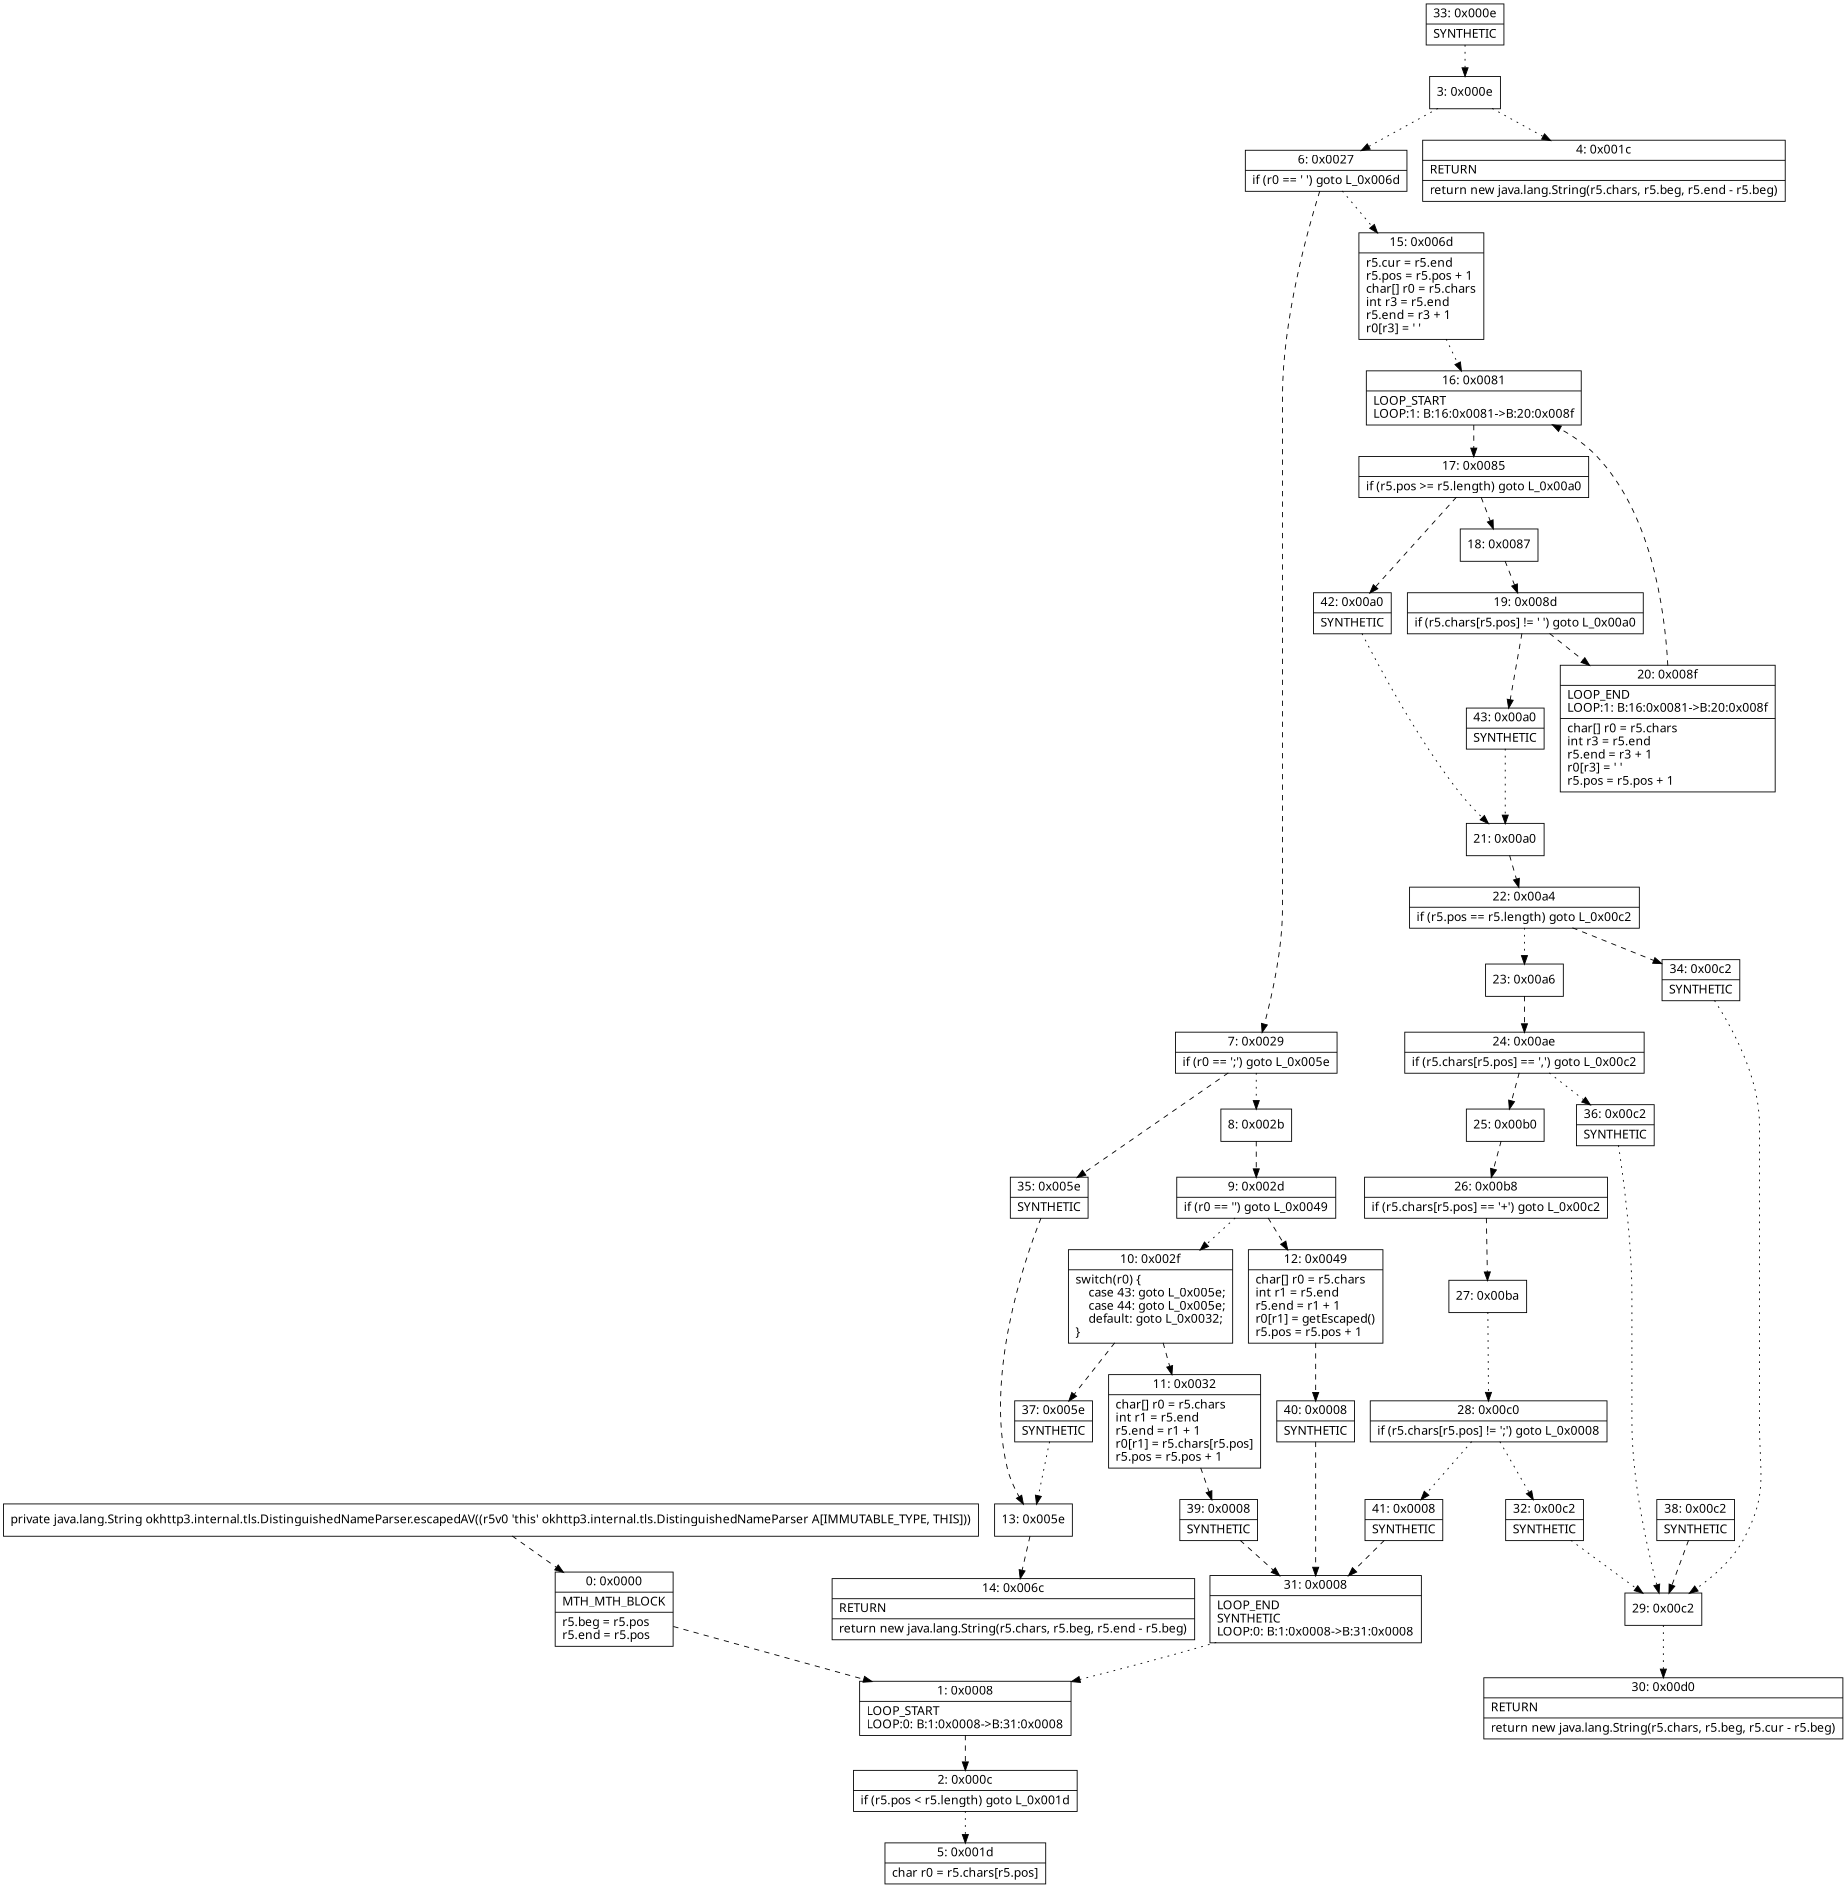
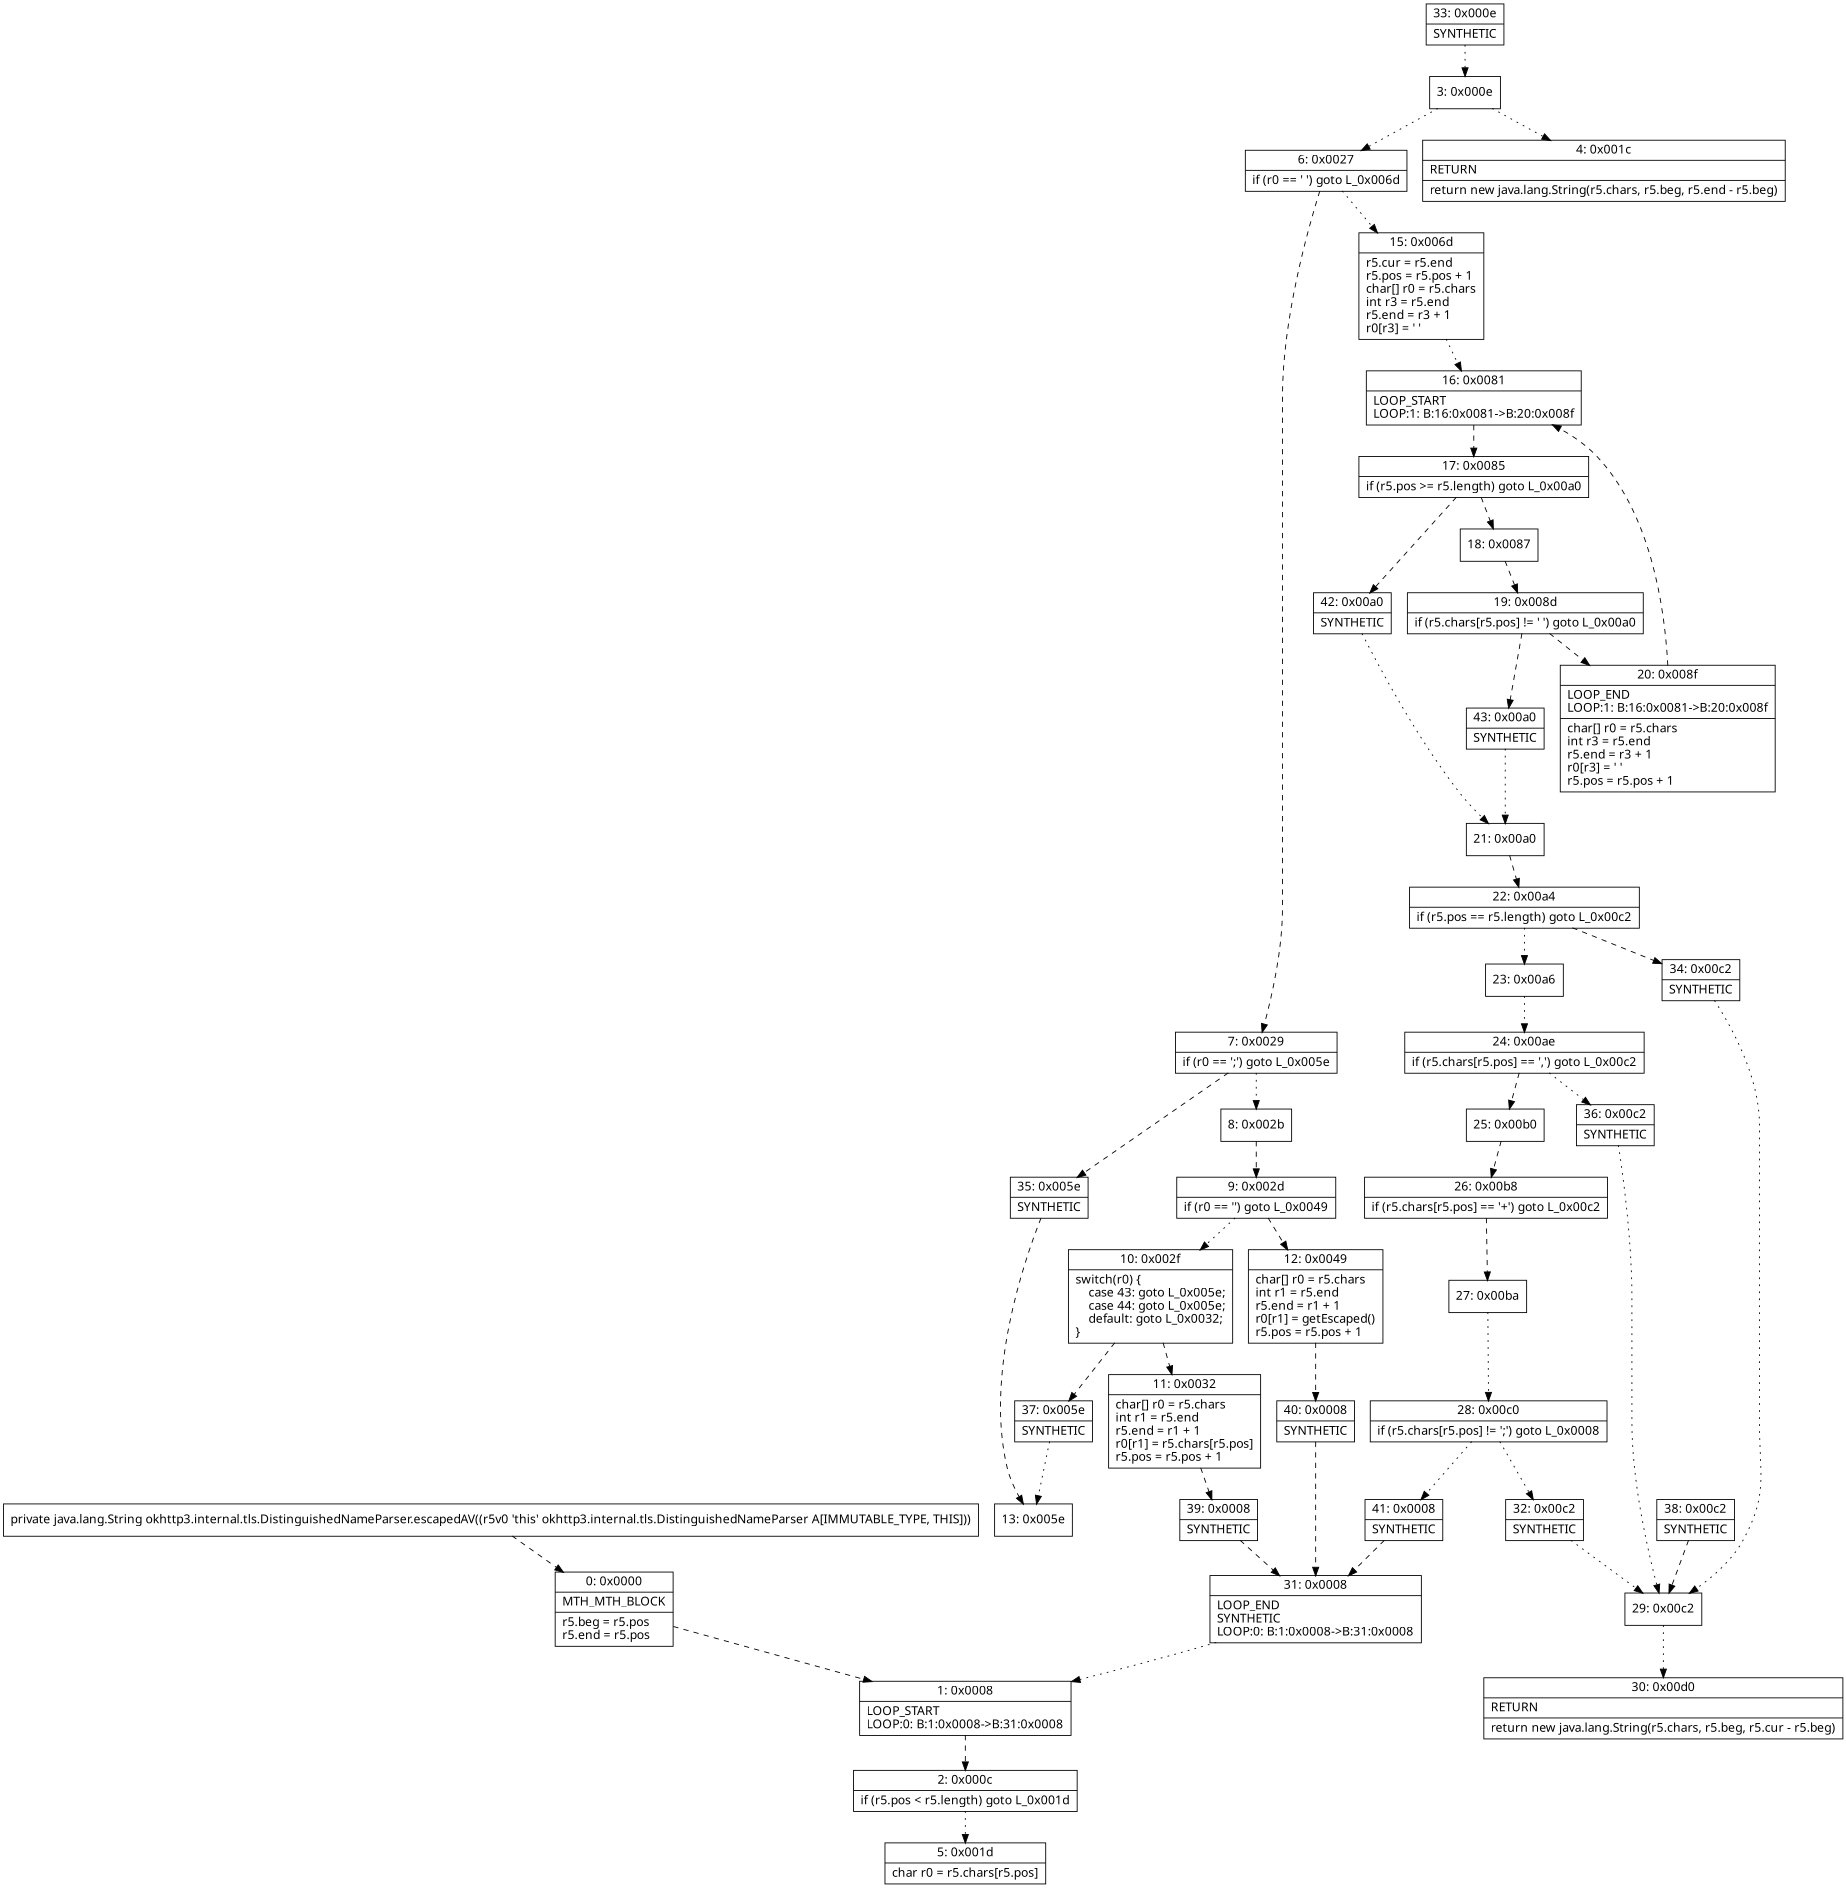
edge "23: 0x00a6" -> "24: 0x00ae": style dashed -> dotted
node "14: 0x006c": removed
